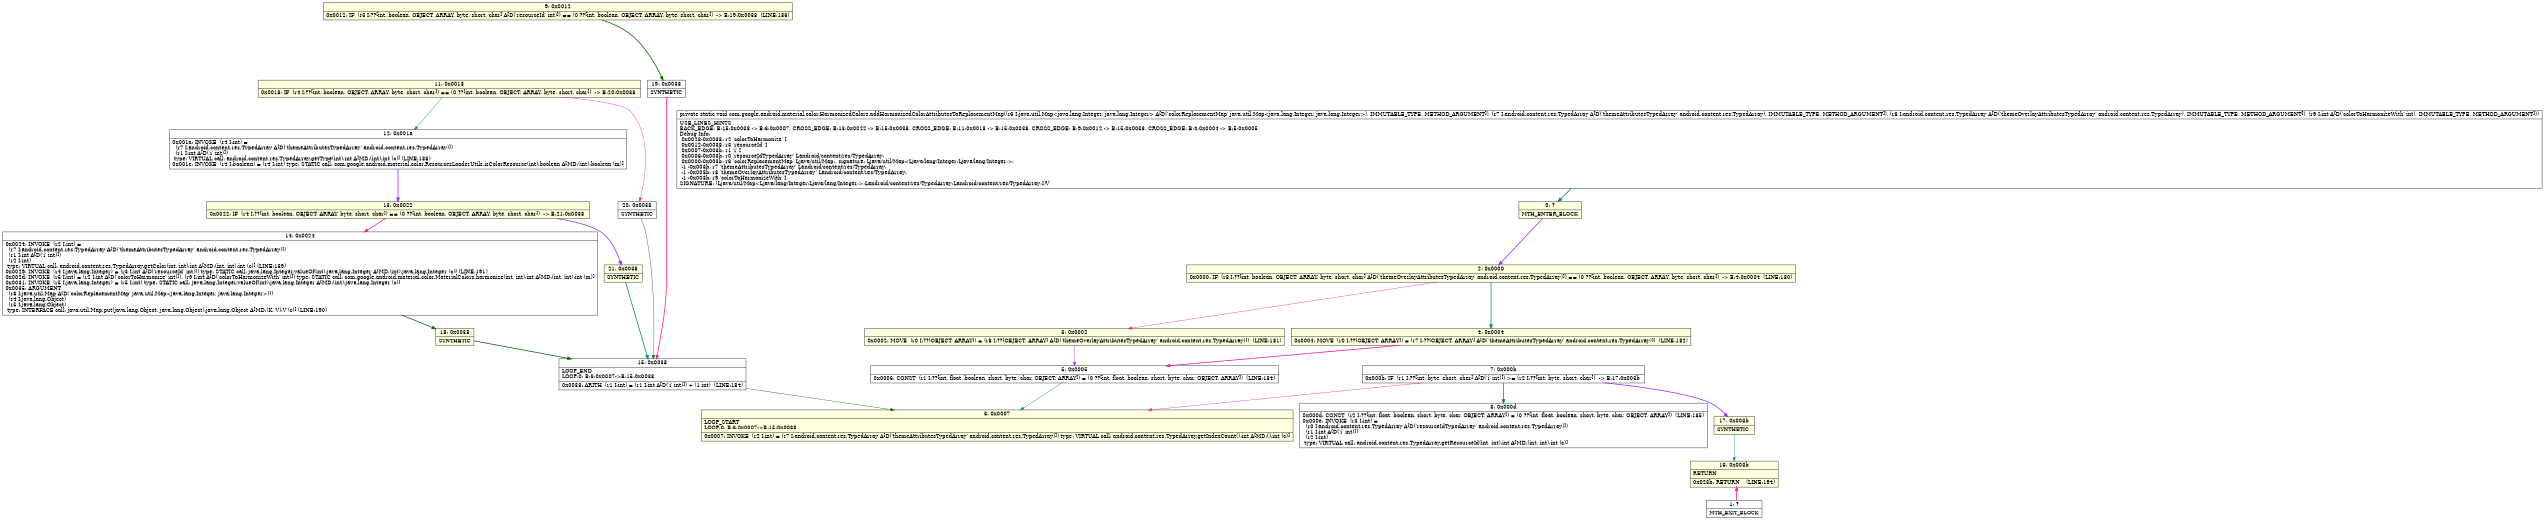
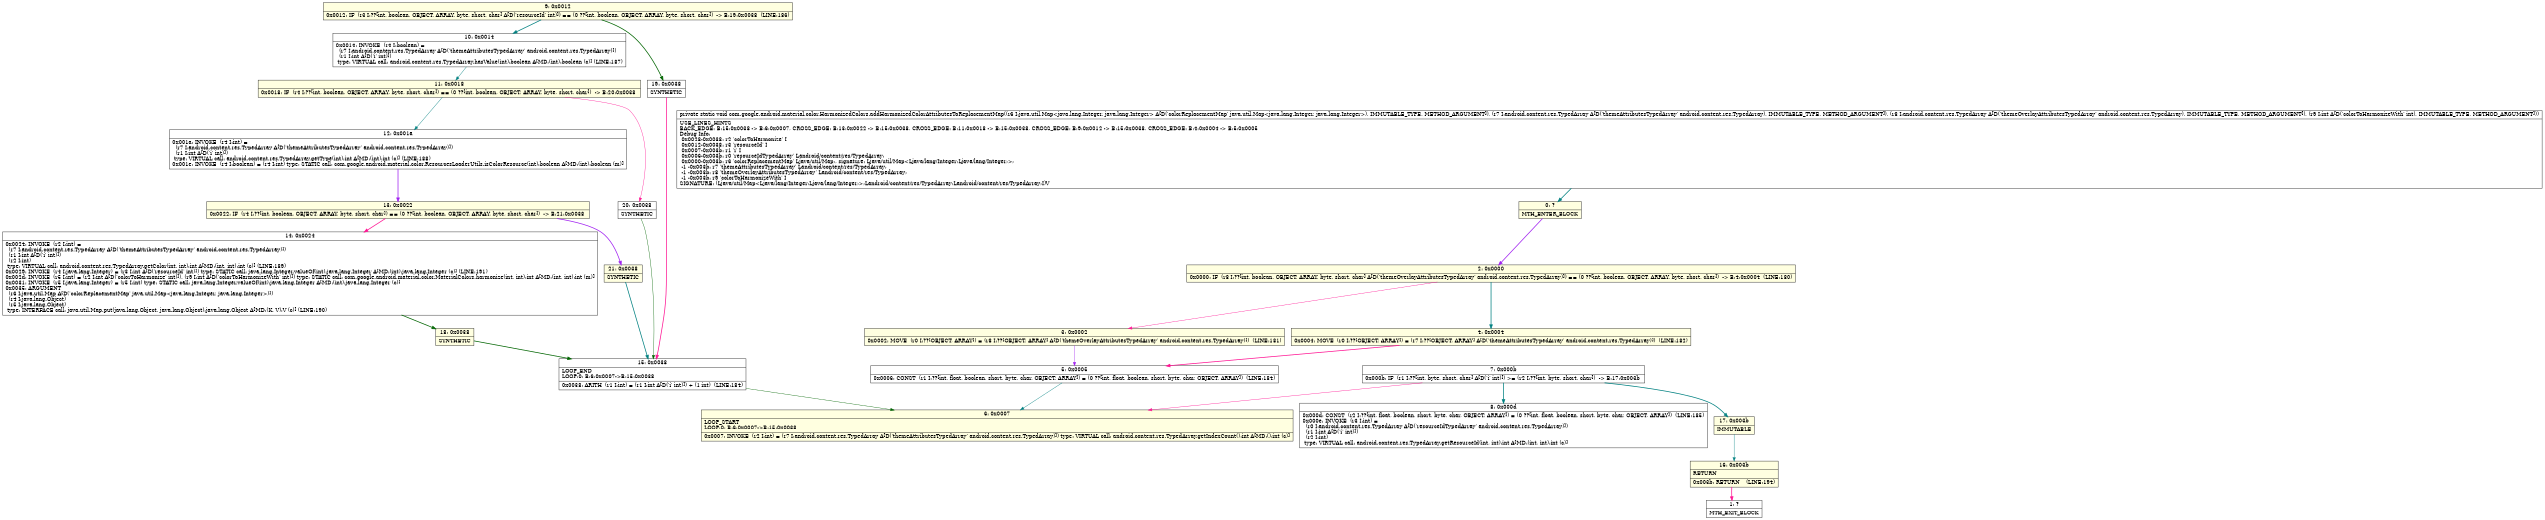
node "10: 0x0014": added
edge "7: 0x000b" -> "17: 0x003b": color purple -> teal
node "17: 0x003b": text "SYNTHETIC" -> "IMMUTABLE"
node "16: 0x003b": text "0x023b: RETURN    (LINE:194)" -> "0x003b: RETURN    (LINE:194)"
edge "1: ?" -> "16: 0x003b": reversed
